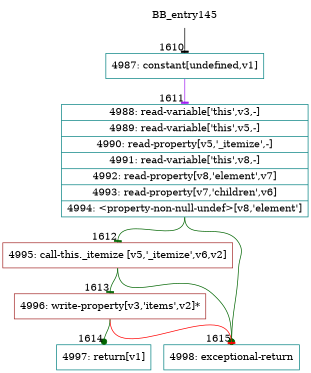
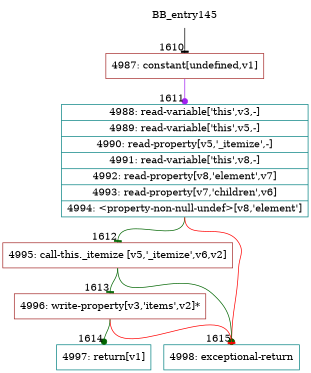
node "4987: constant[undefined,v1]": color teal -> brown
edge "4987: constant[undefined,v1]" -> "4988: read-variable['this',v3,-]": arrowhead tee -> dot
edge "4988: read-variable['this',v3,-]" -> "4998: exceptional-return": color darkgreen -> red
